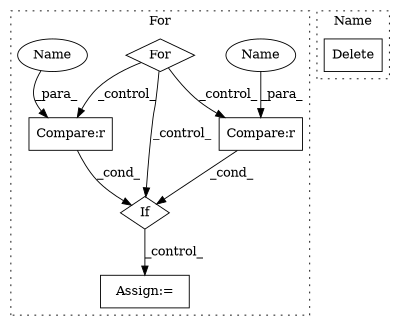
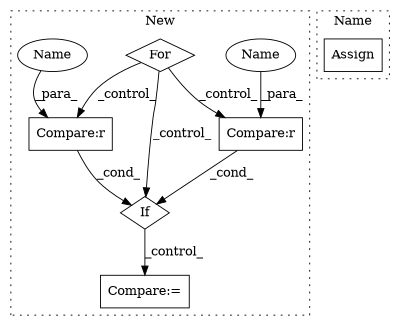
cluster "For": label "For" -> "New"
node "Delete": label "Delete" -> "Assign"
node "Assign:=": label "Assign:=" -> "Compare:="
